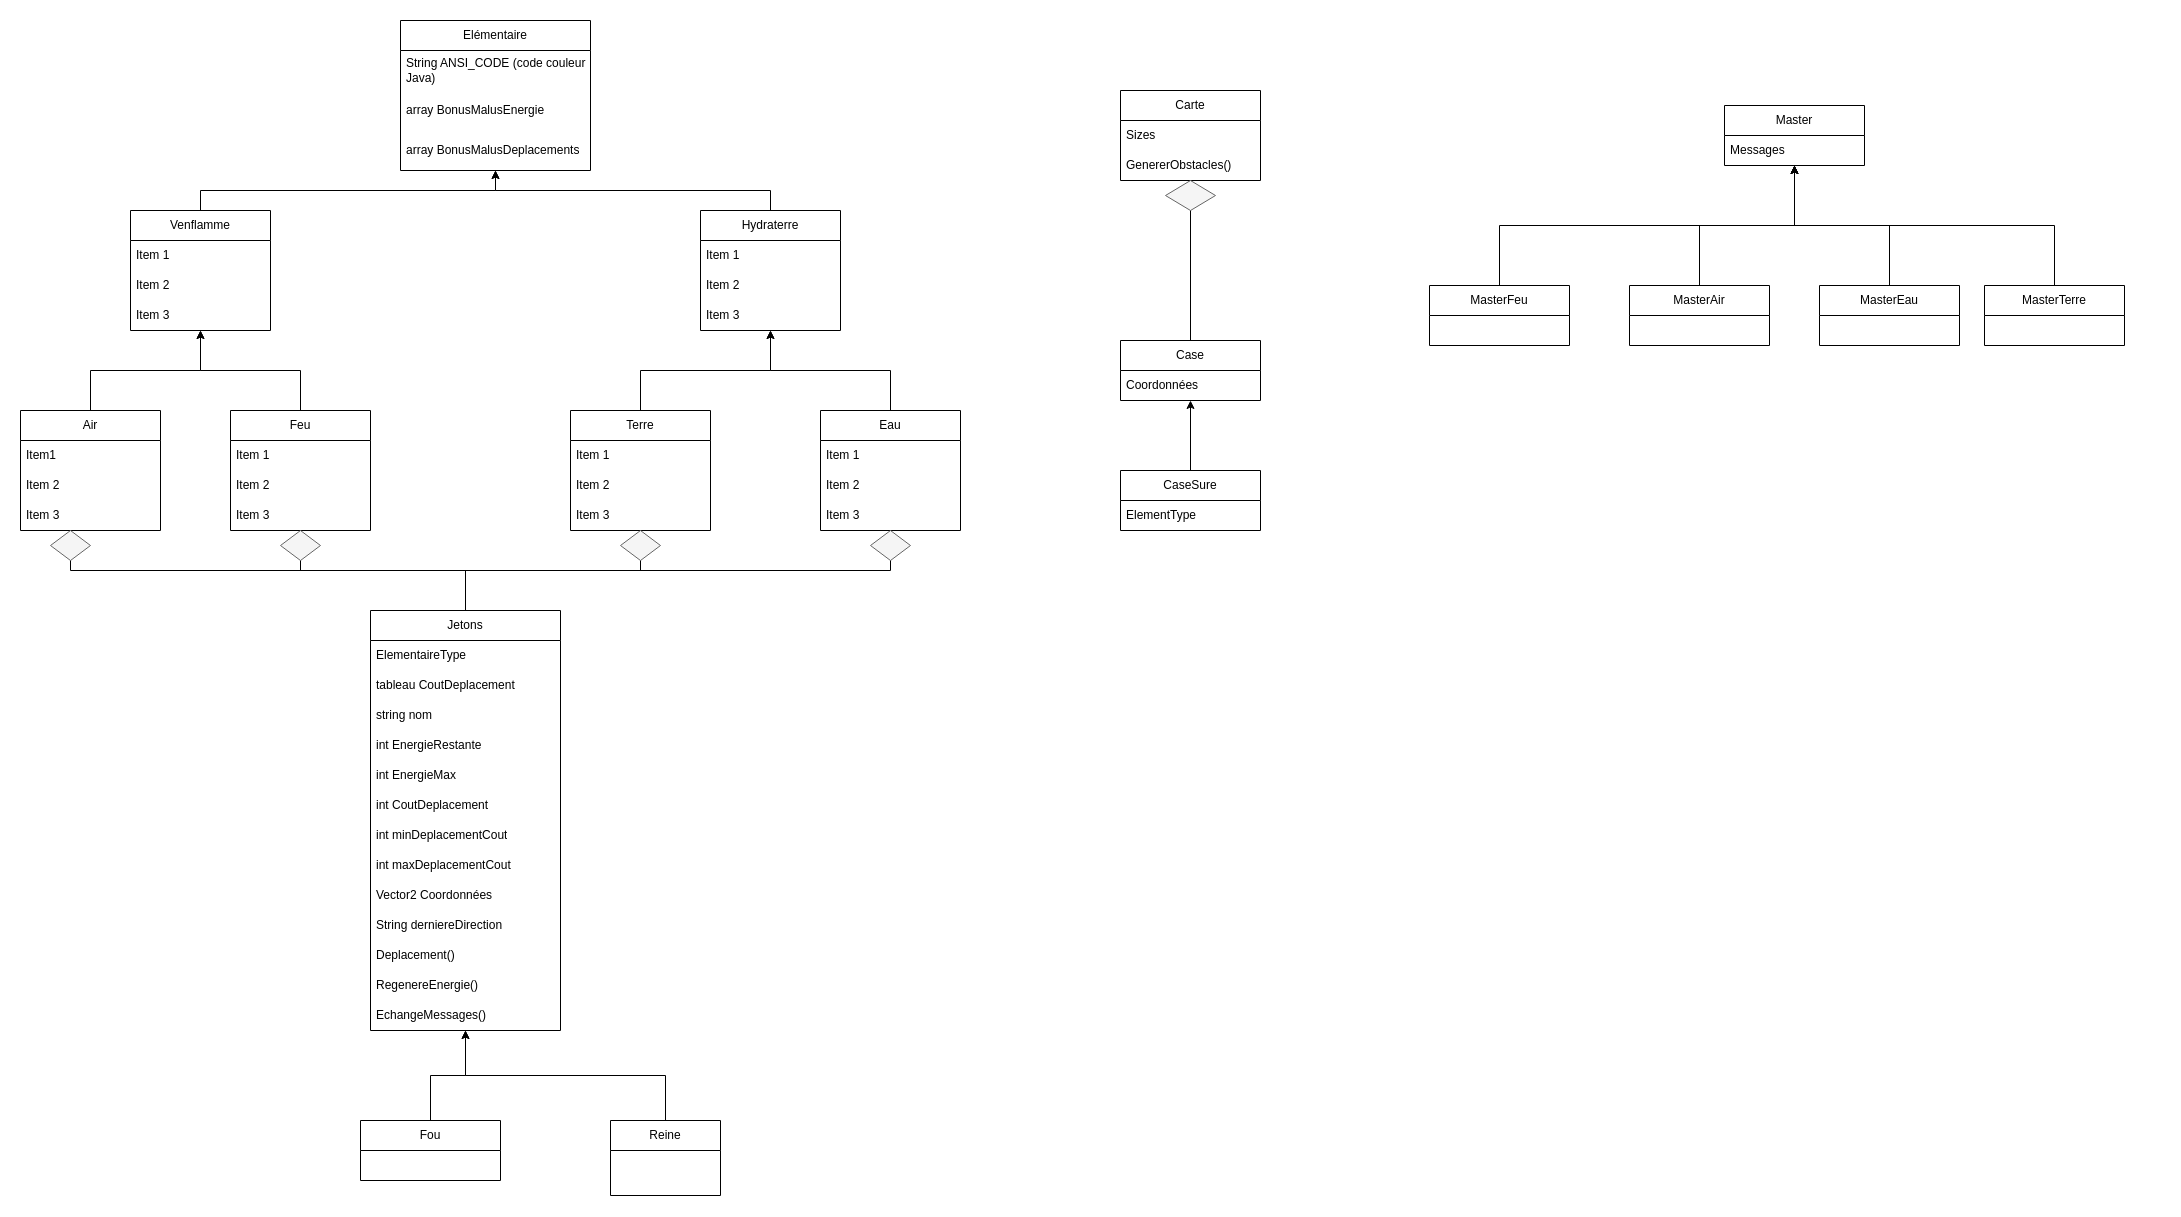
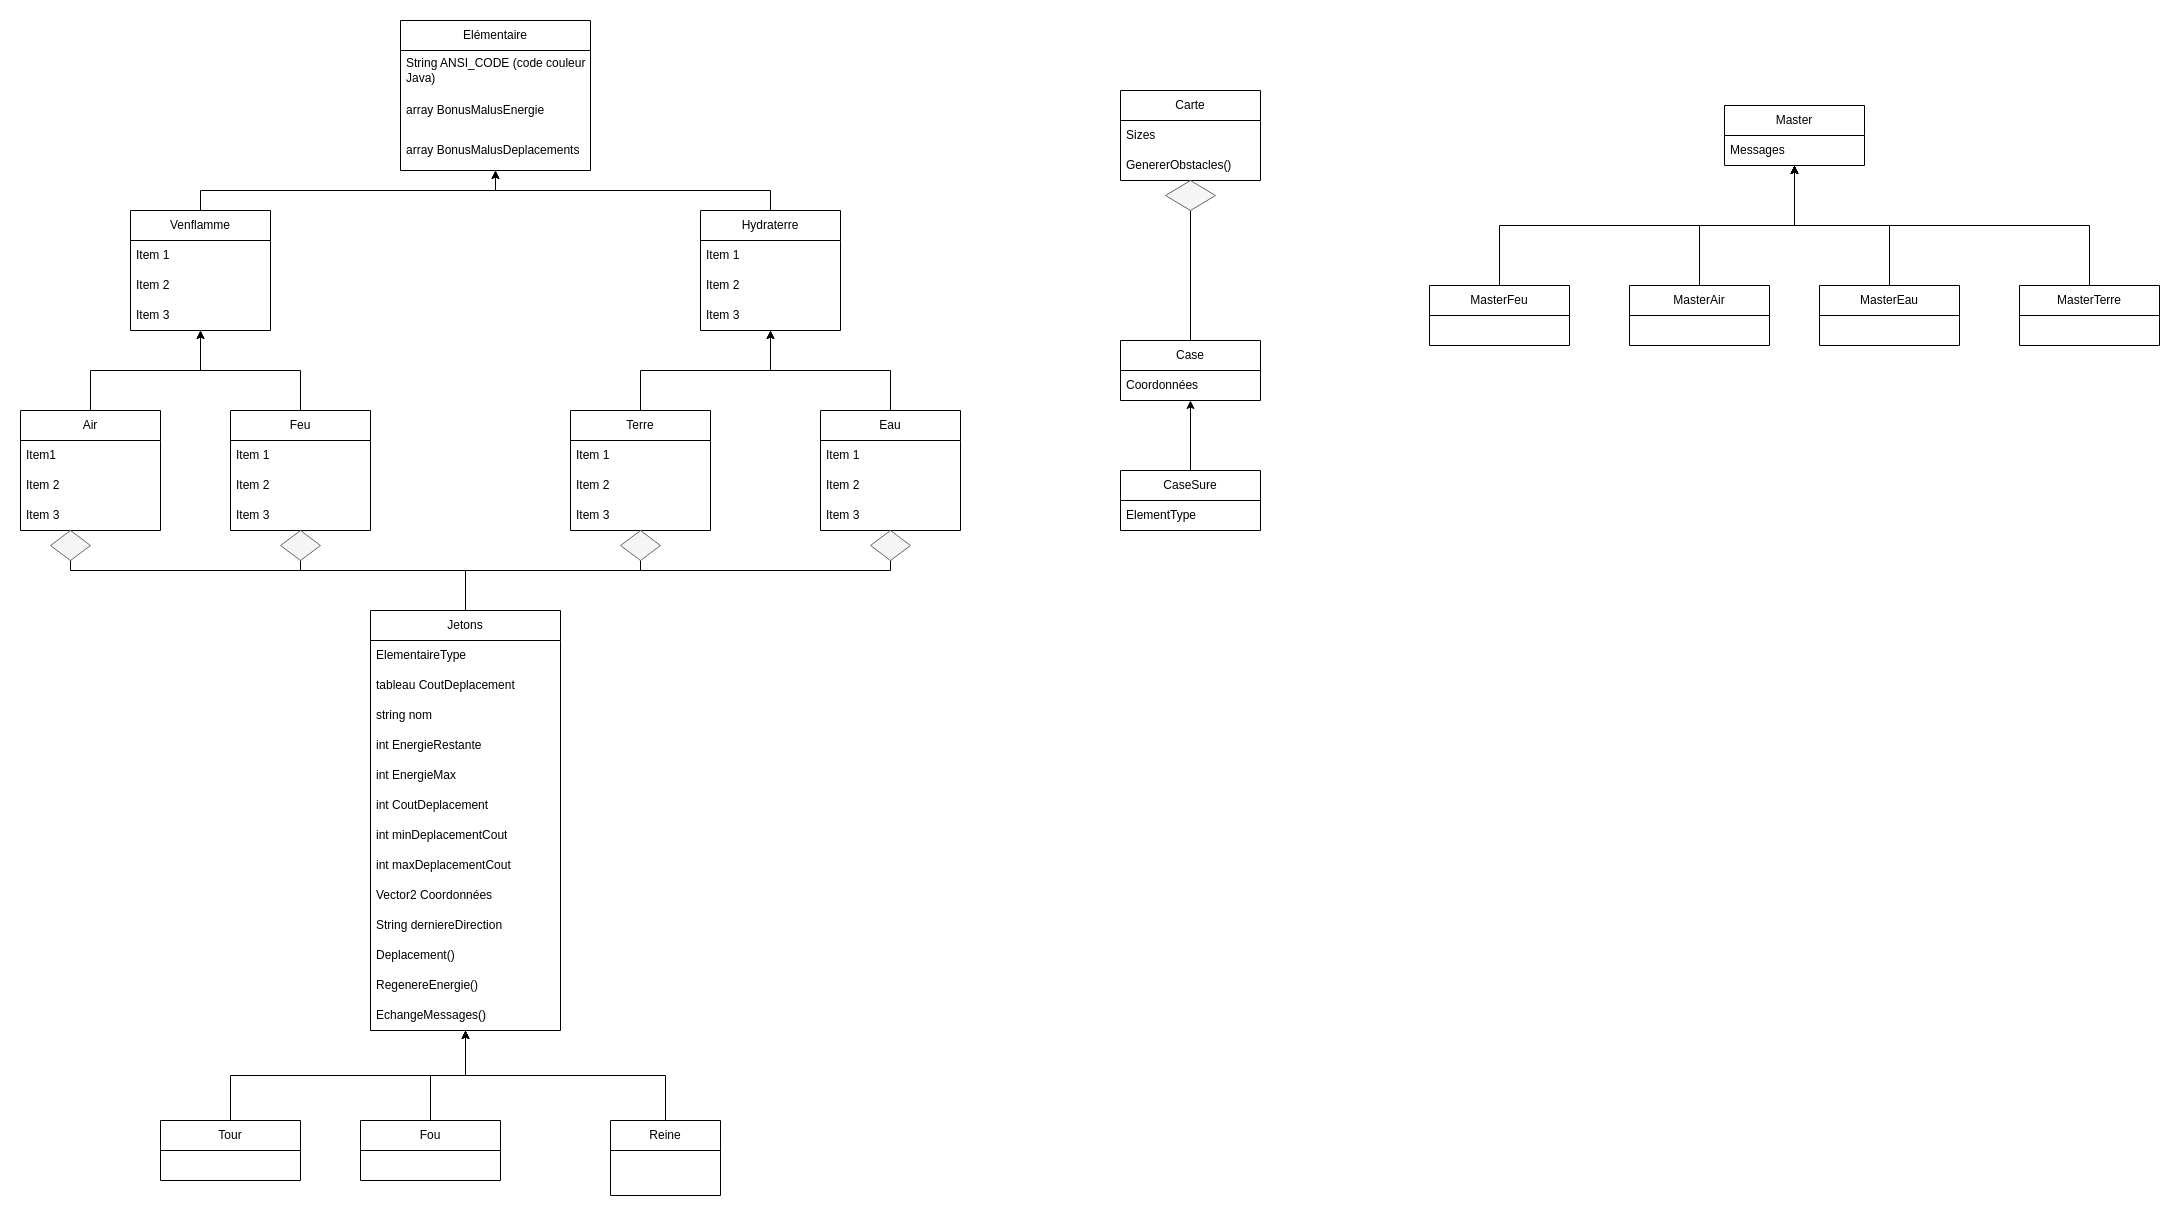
node "MasterTerre": moved (2055, 316) -> (2090, 316)
edge "Tour" -> "Jetons": added
node "Tour": added
